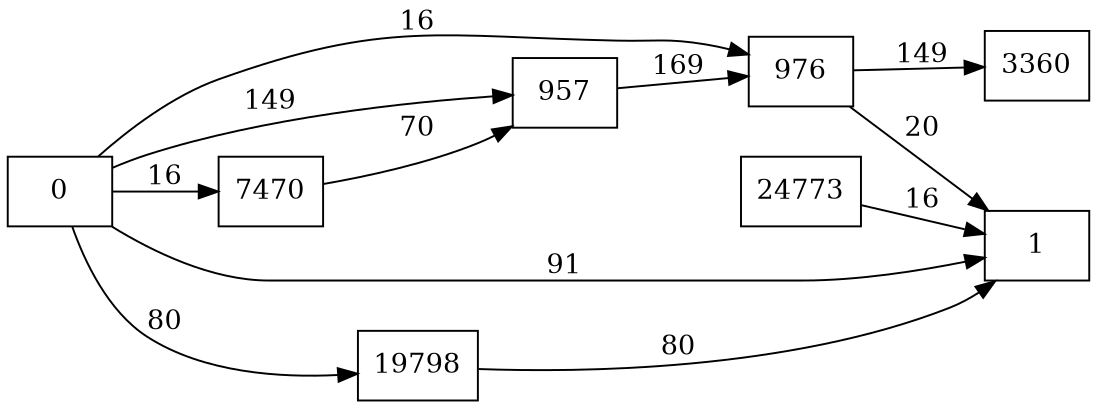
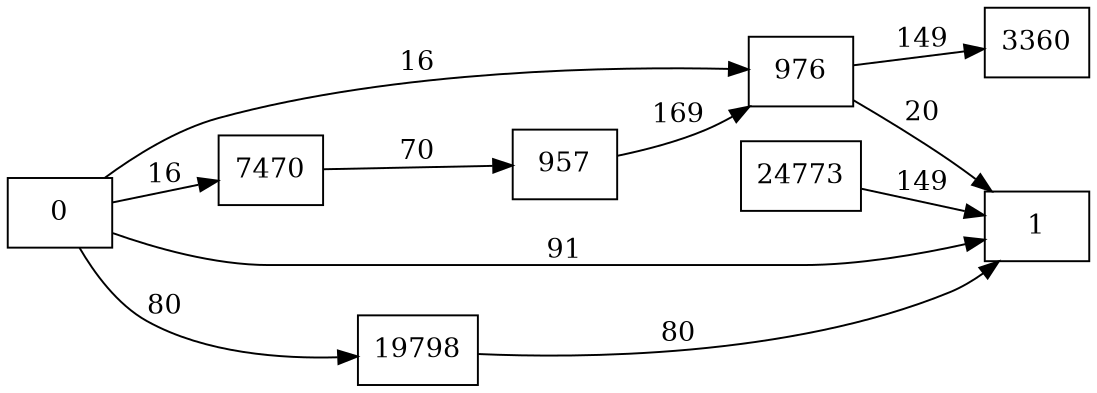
edge "0" -> "957": removed, label "149"
edge "24773" -> "1": label "16" -> "149"
